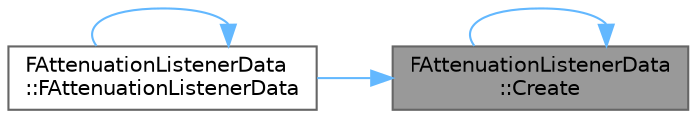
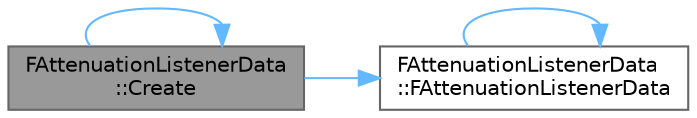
edge "FAttenuationListenerData ::FAttenuationListenerData" -> "FAttenuationListenerData ::Create": reversed
